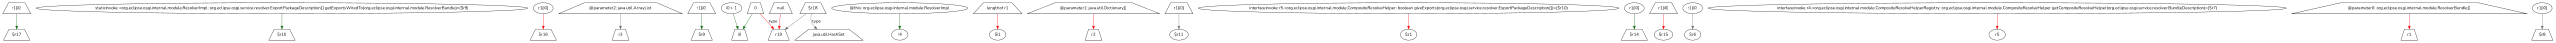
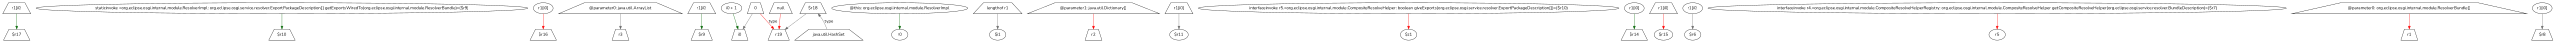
node "@parameter2: java.util.ArrayList": label "@parameter2: java.util.ArrayList" -> "@parameter0: java.util.ArrayList"
edge "0" -> "i0": color darkgreen -> gray40
edge "lengthof r1" -> "$i1": color red -> gray40
edge "$r18" -> "java.util.HashSet": reversed
node "r4": label "r4" -> "r0"
